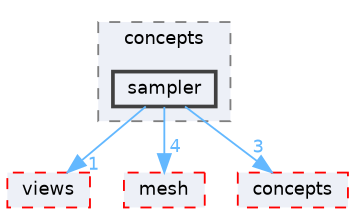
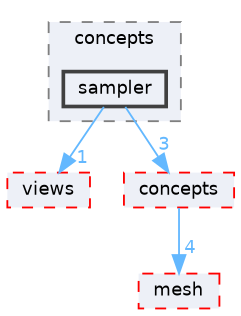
edge "sampler" -> "mesh": now "concepts" -> "mesh"
